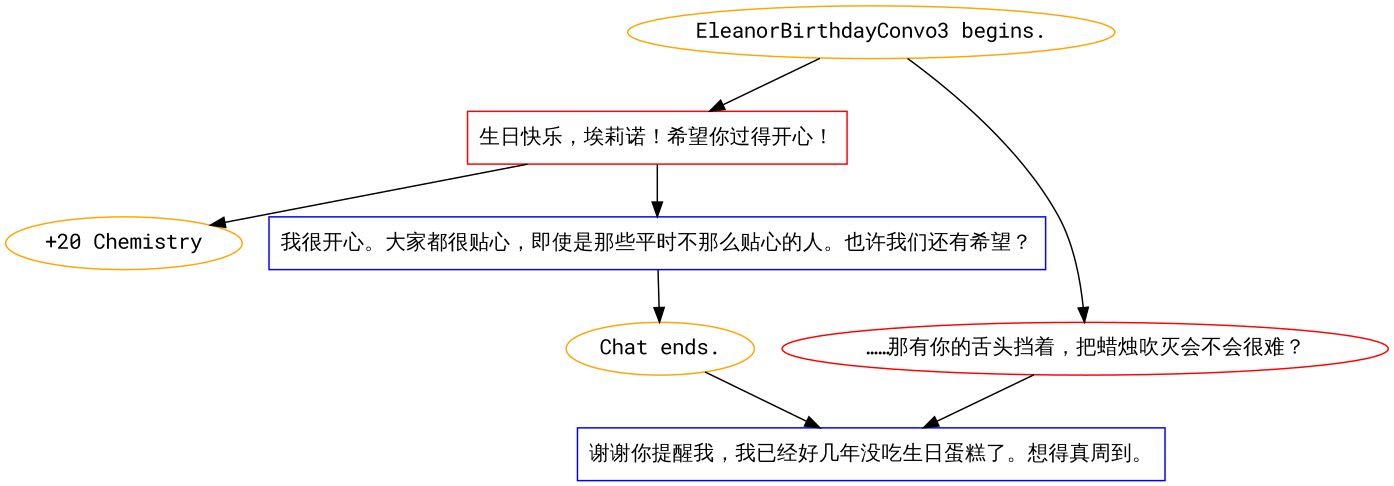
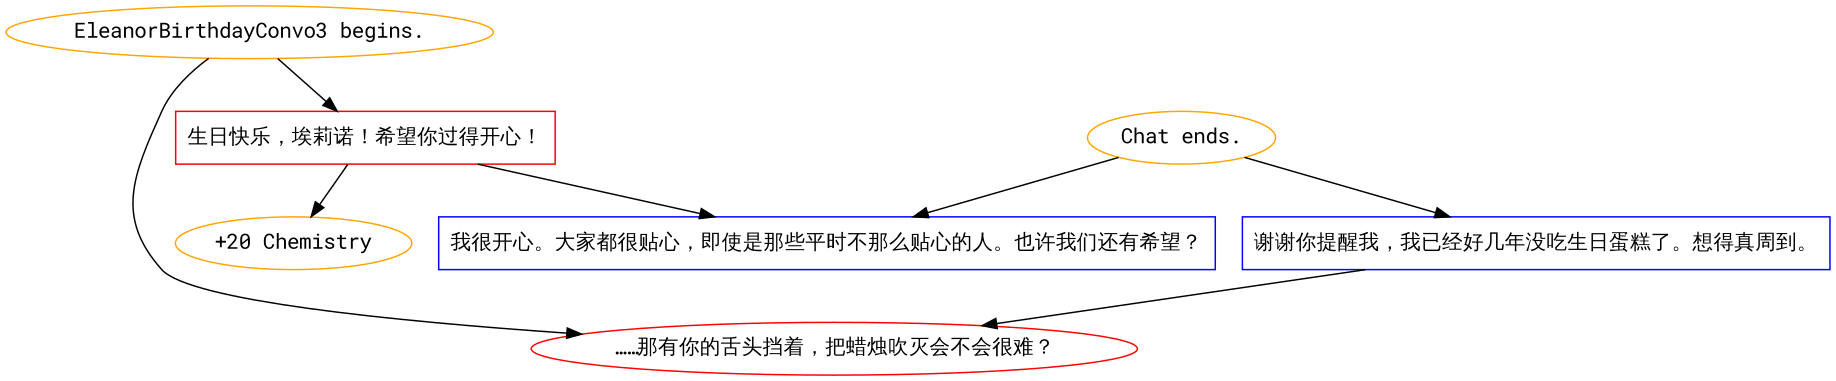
edge "我很开心。大家都很贴心，即使是那些平时不那么贴心的人。也许我们还有希望？" -> "Chat ends.": reversed
edge "……那有你的舌头挡着，把蜡烛吹灭会不会很难？" -> "谢谢你提醒我，我已经好几年没吃生日蛋糕了。想得真周到。": reversed
